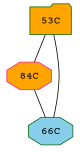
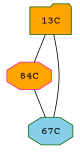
node "53C": label "53C" -> "13C"
node "66C": label "66C" -> "67C"
